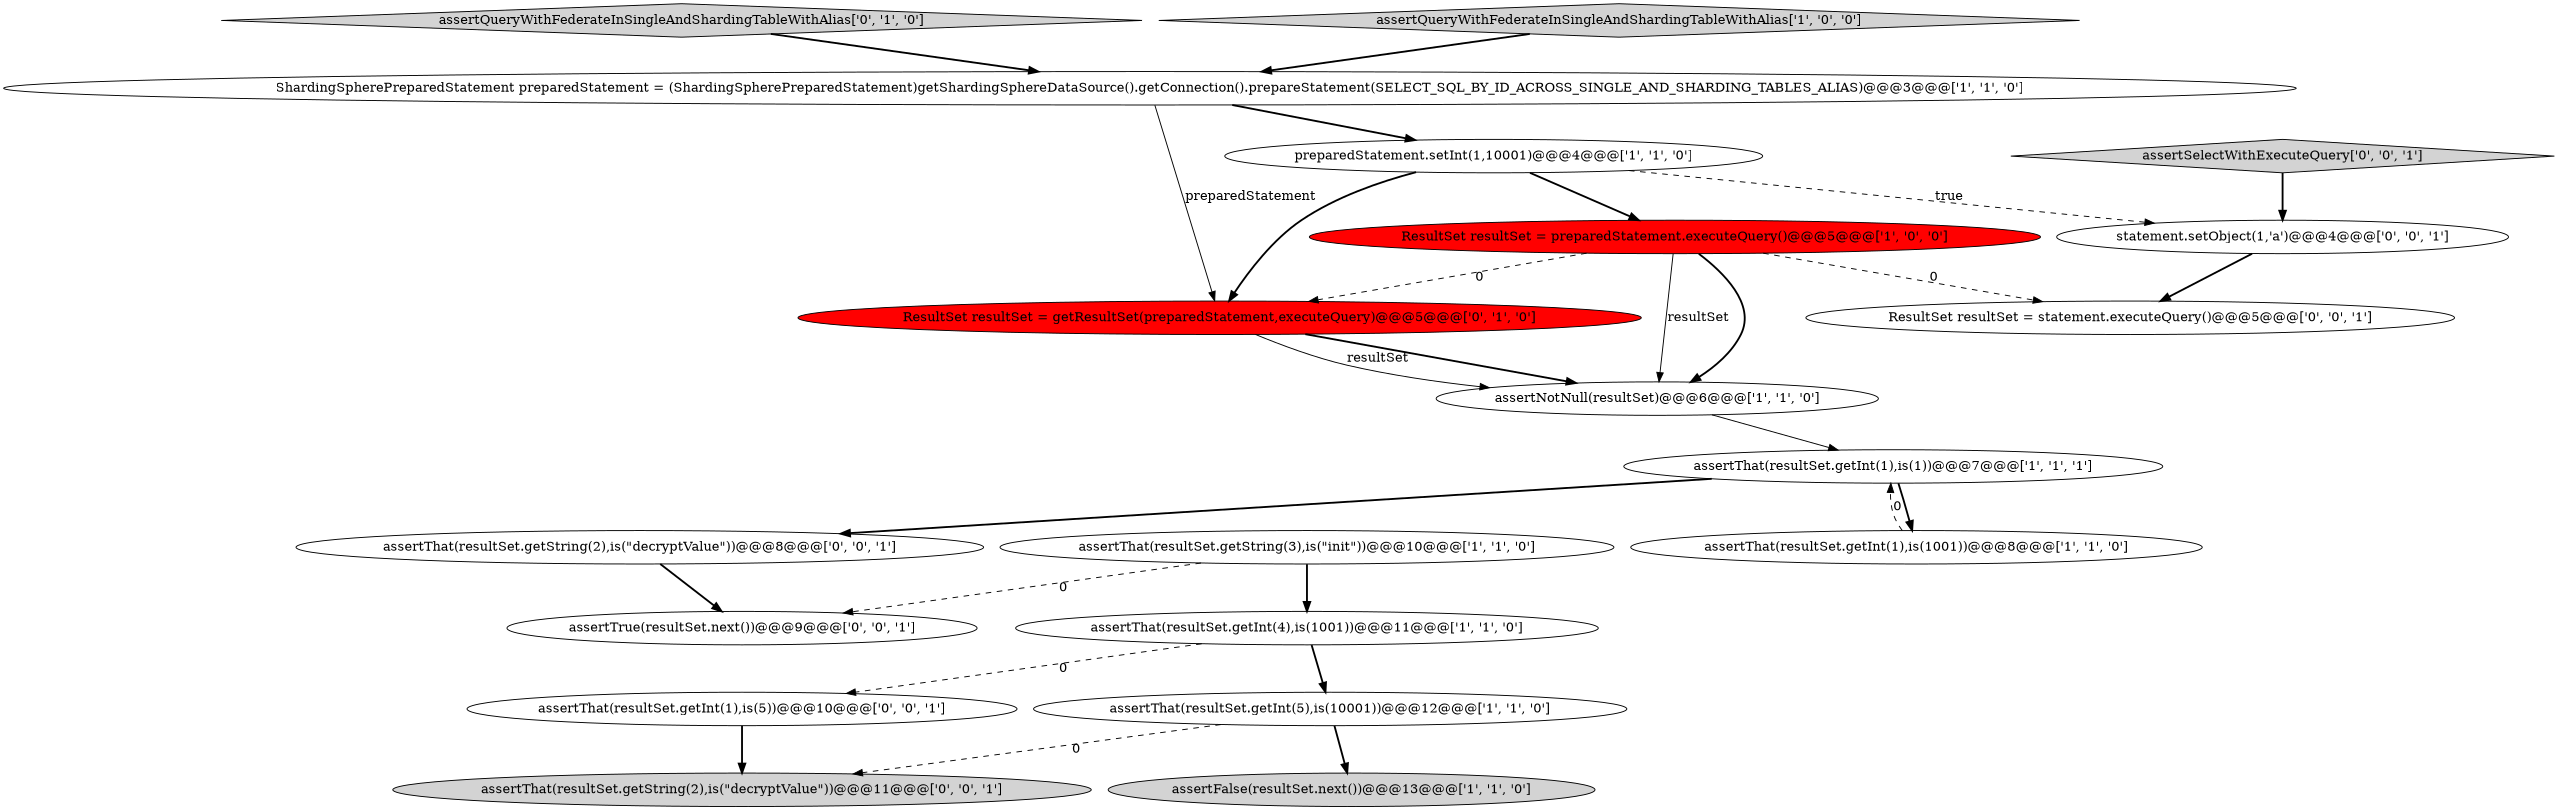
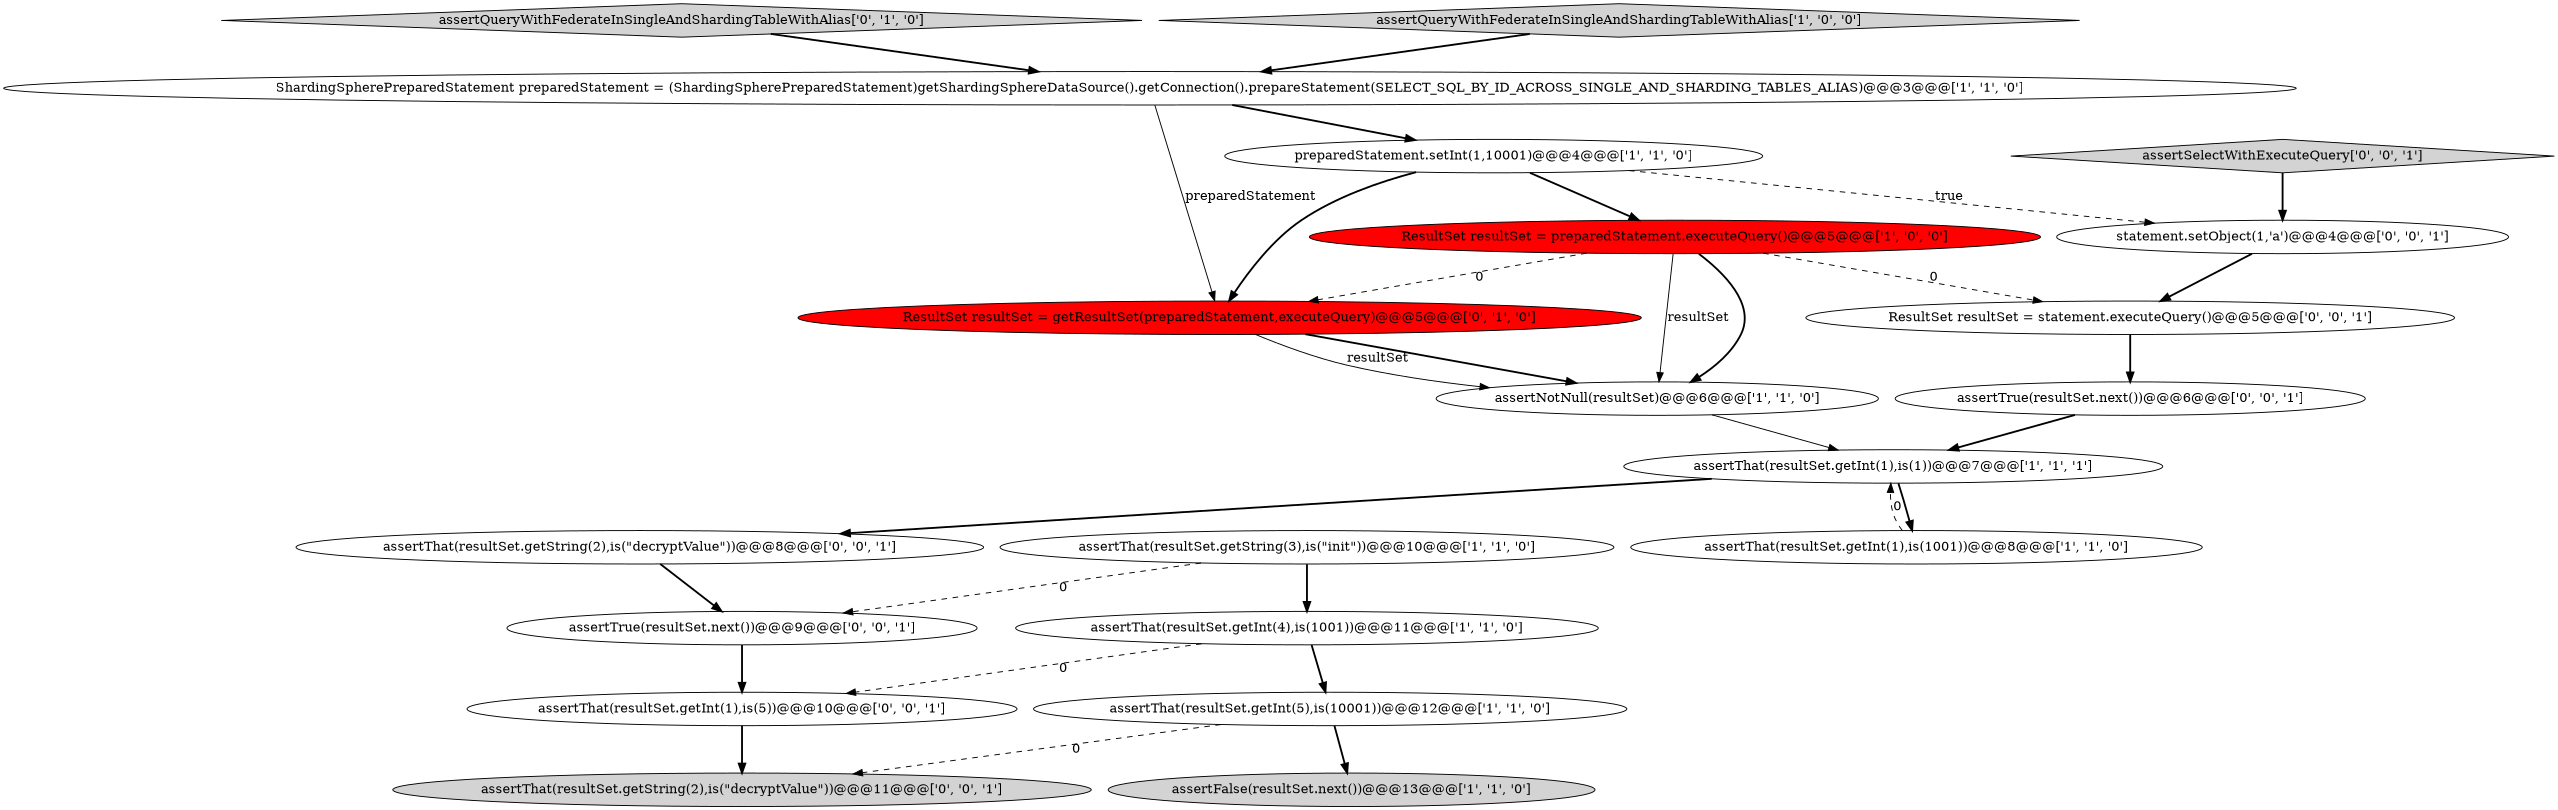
node "assertTrue(resultSet.next())@@@6@@@['0', '0', '1']": added
edge "assertTrue(resultSet.next())@@@9@@@['0', '0', '1']" -> "assertThat(resultSet.getInt(1),is(5))@@@10@@@['0', '0', '1']": added
